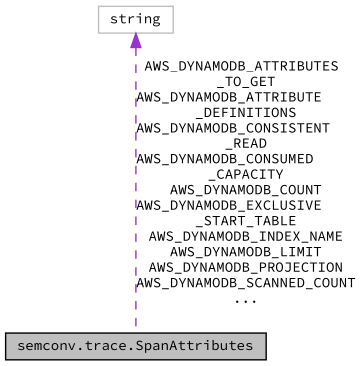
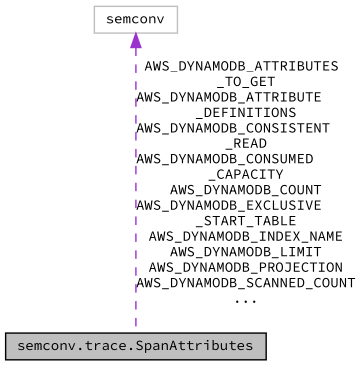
node "string": label "string" -> "semconv"
